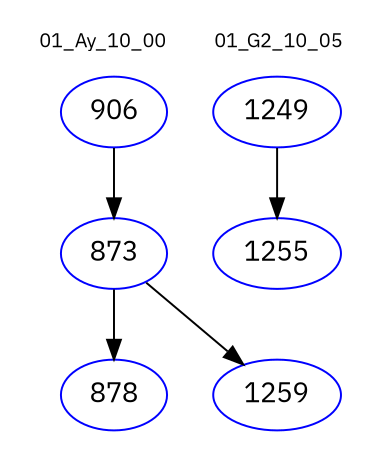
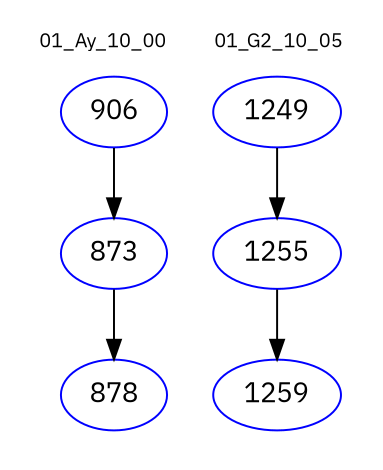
edge "873" -> "1259": now "1255" -> "1259"
